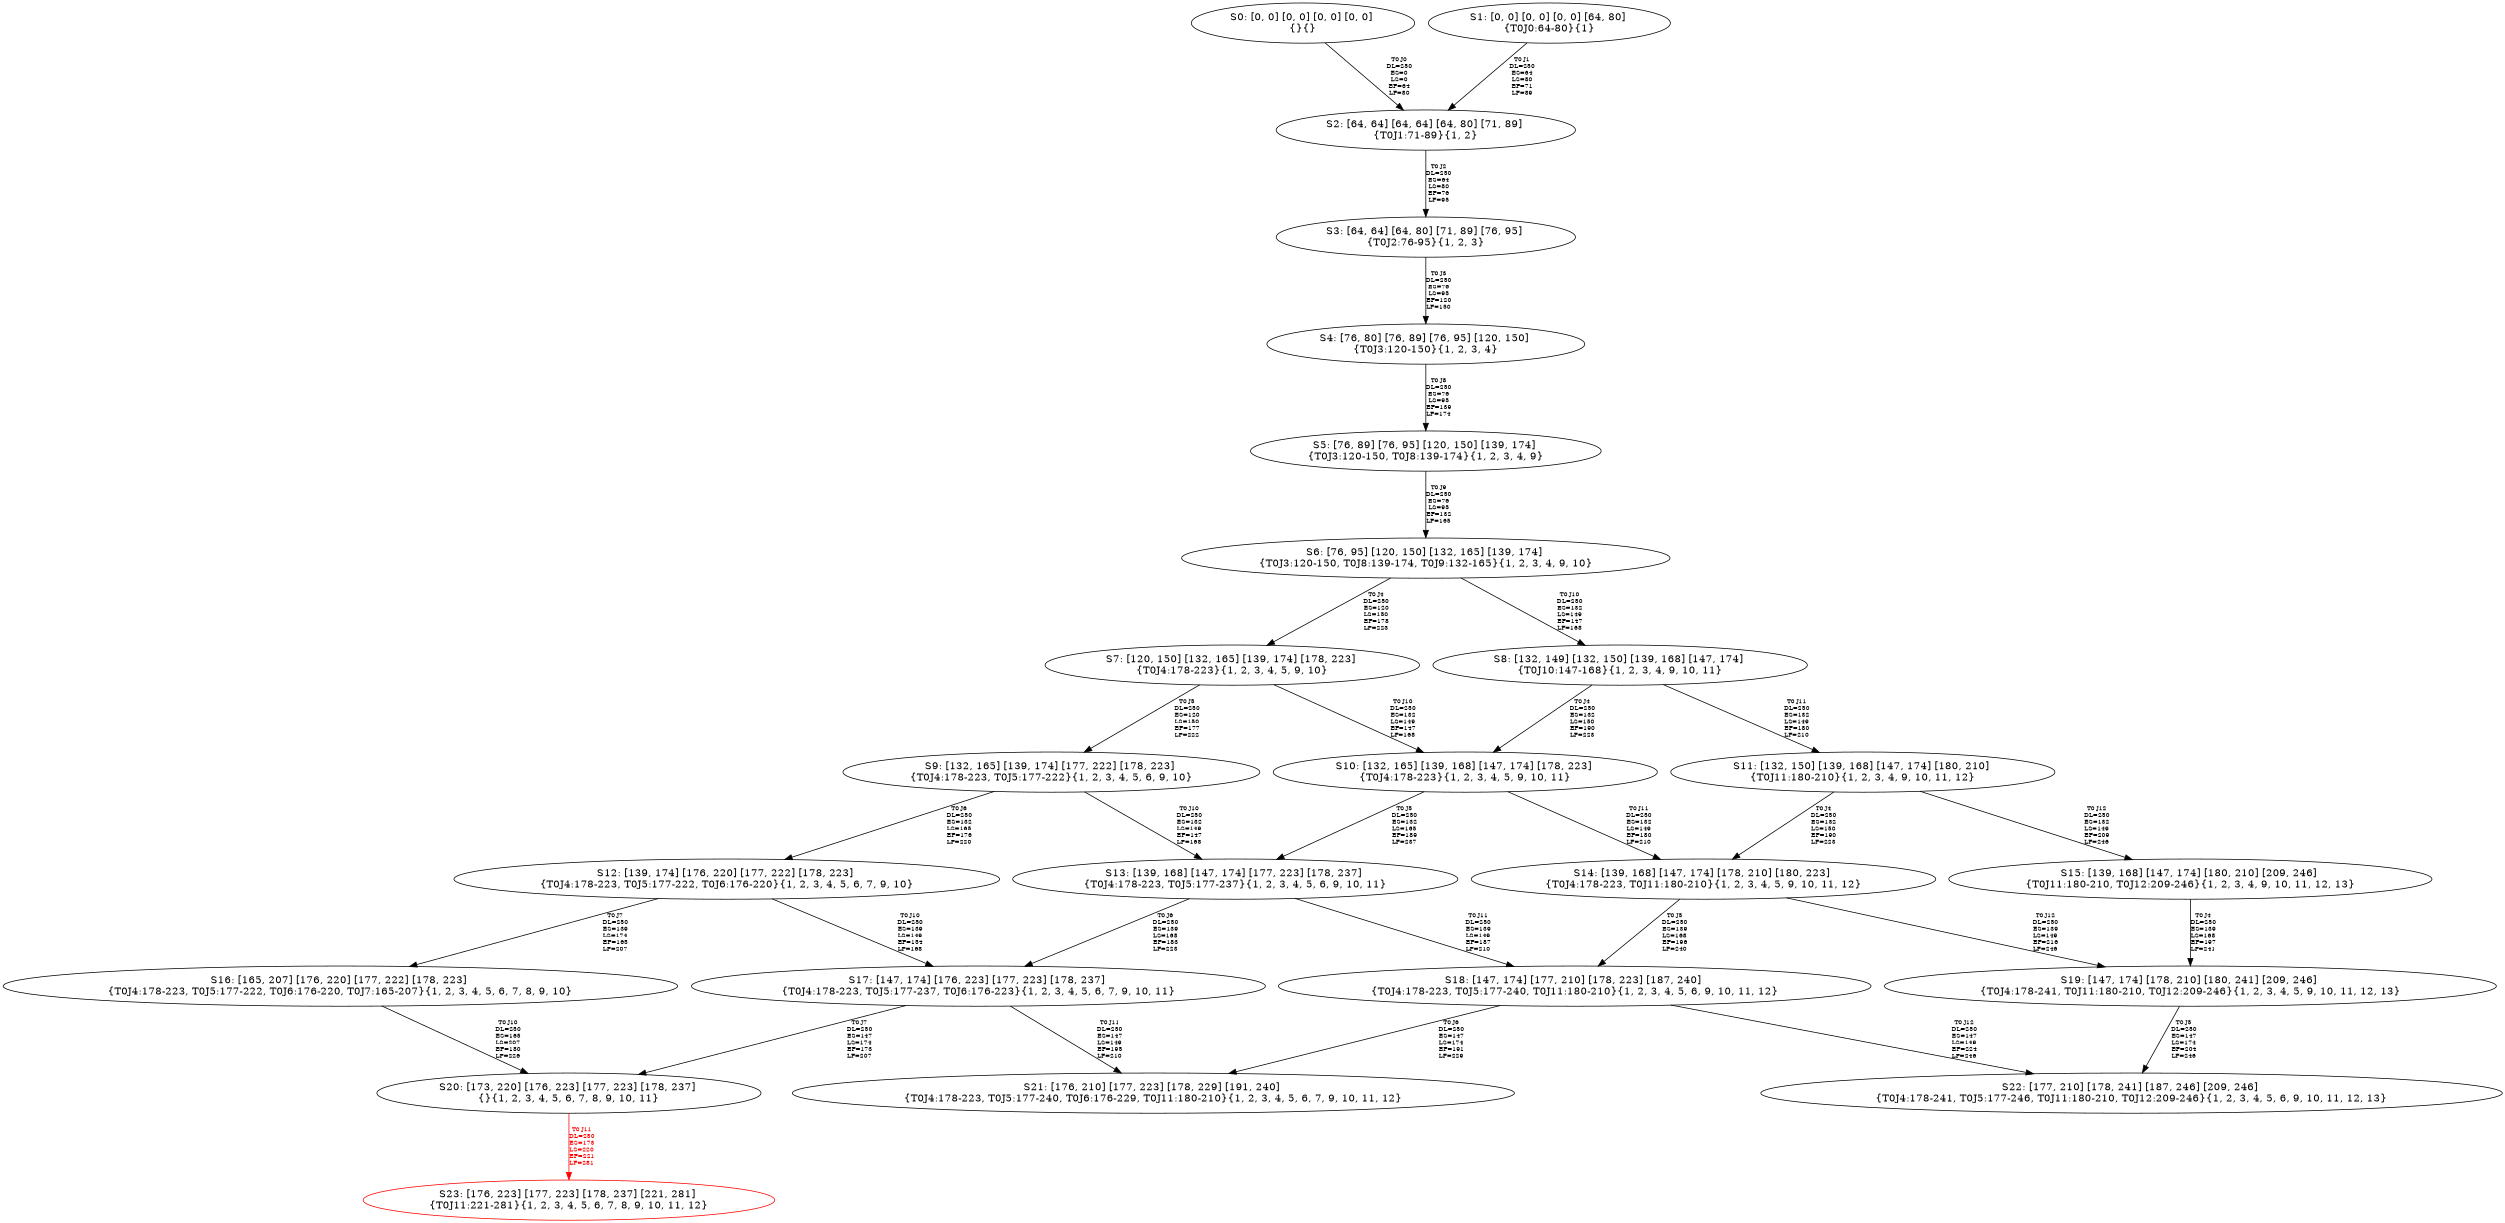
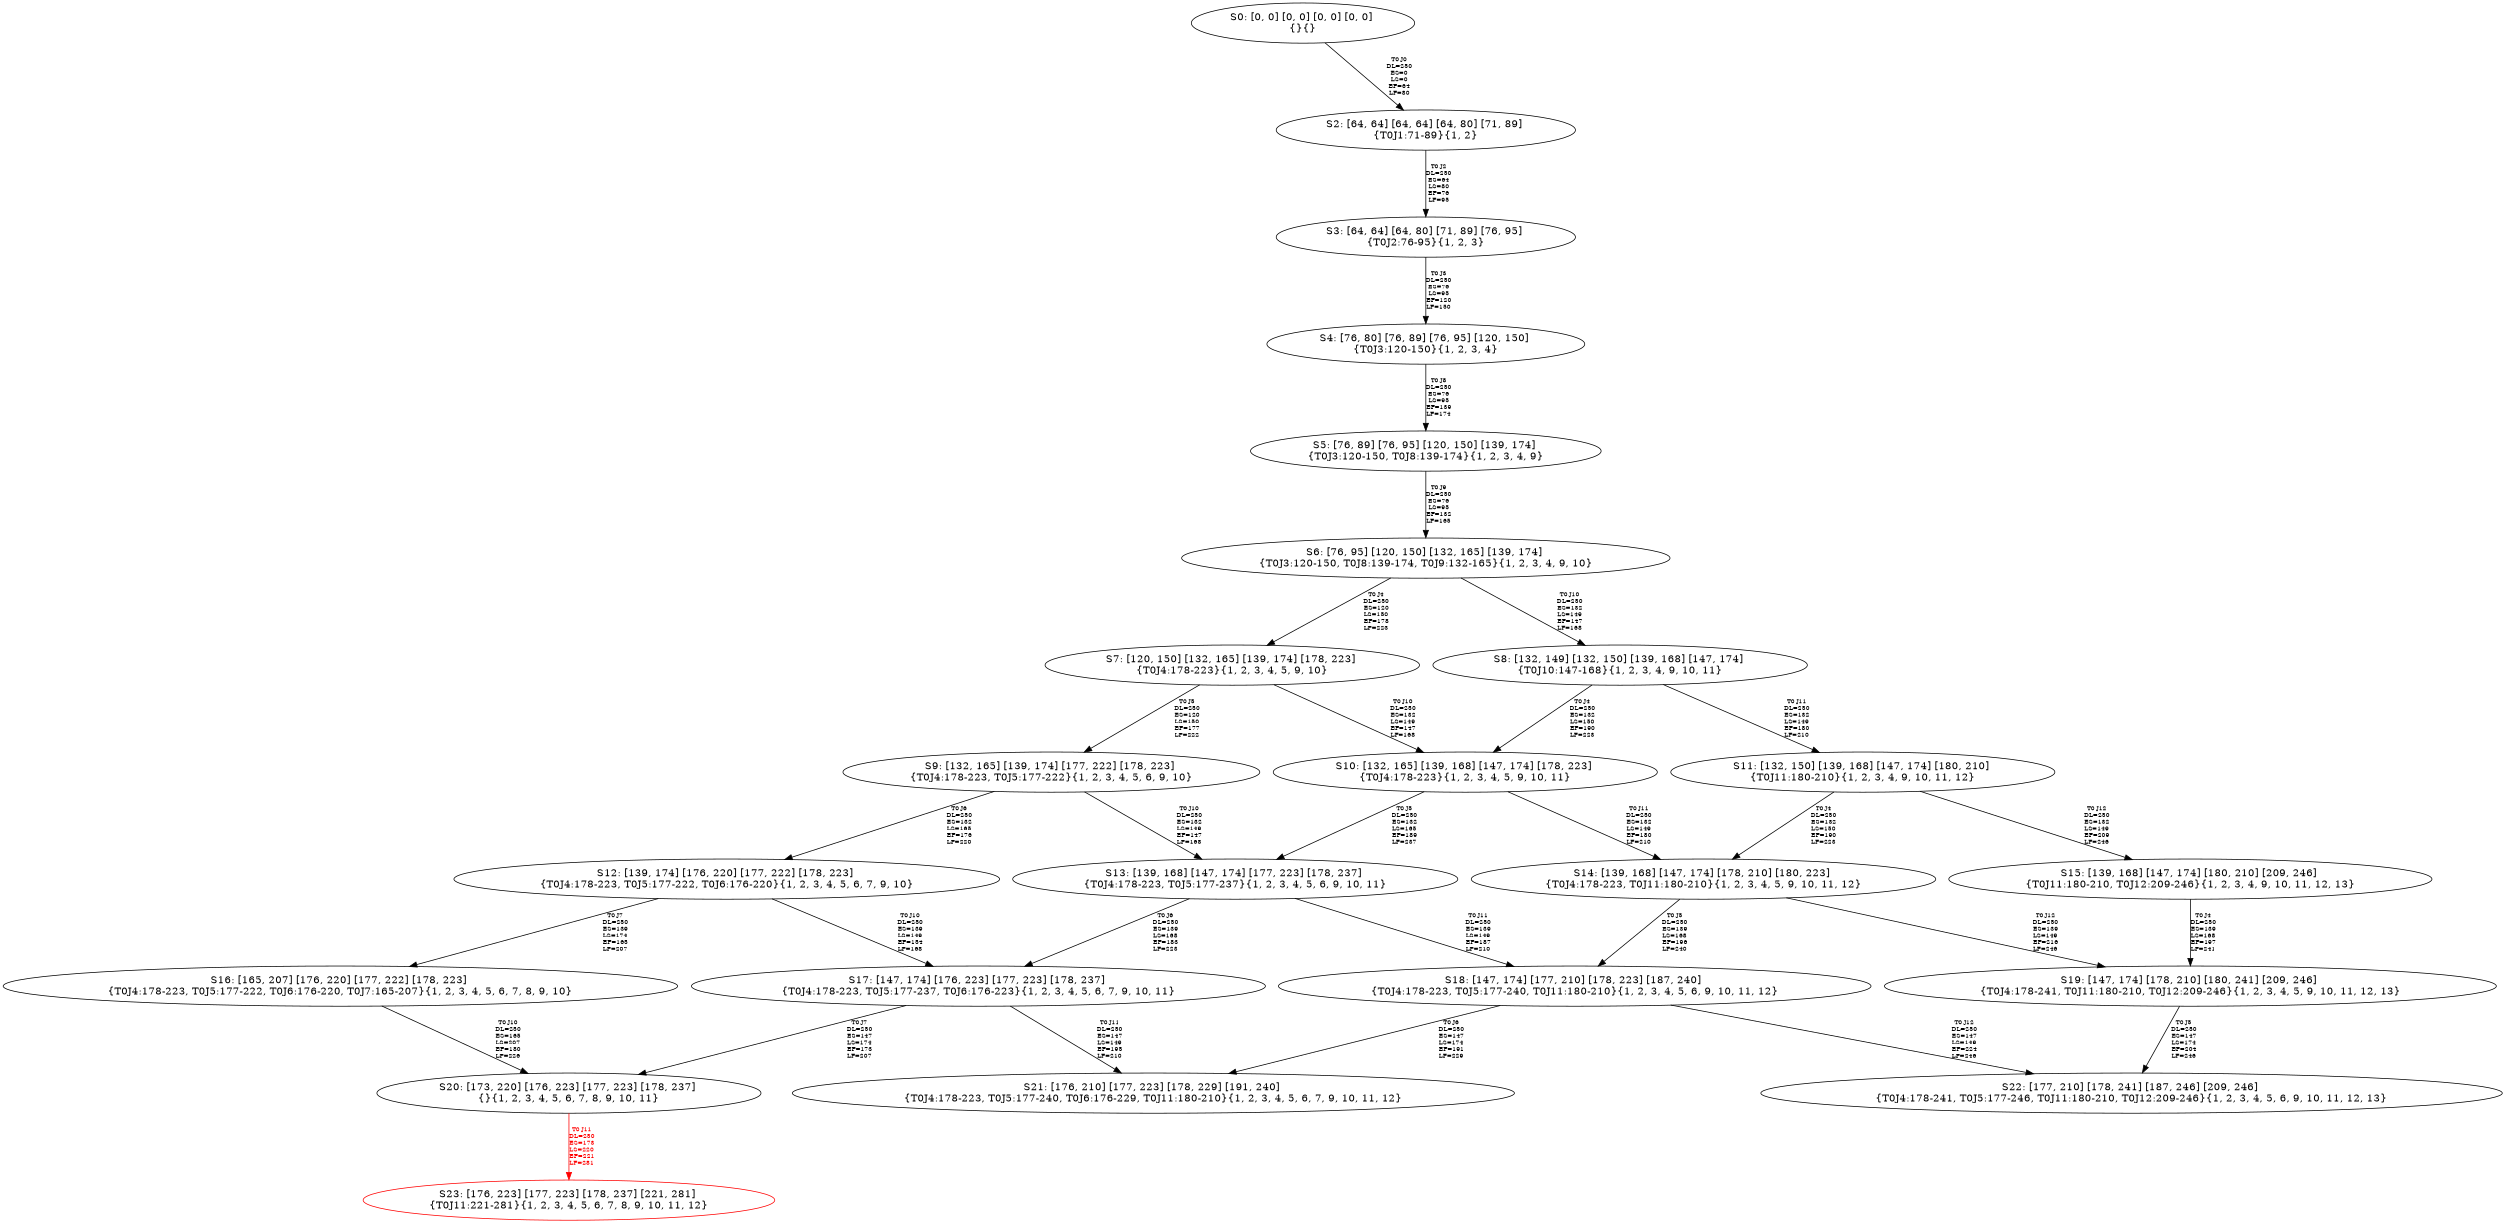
node "S1: [0, 0] [0, 0] [0, 0] [64, 80] {T0J0:64-80}{1}": removed
